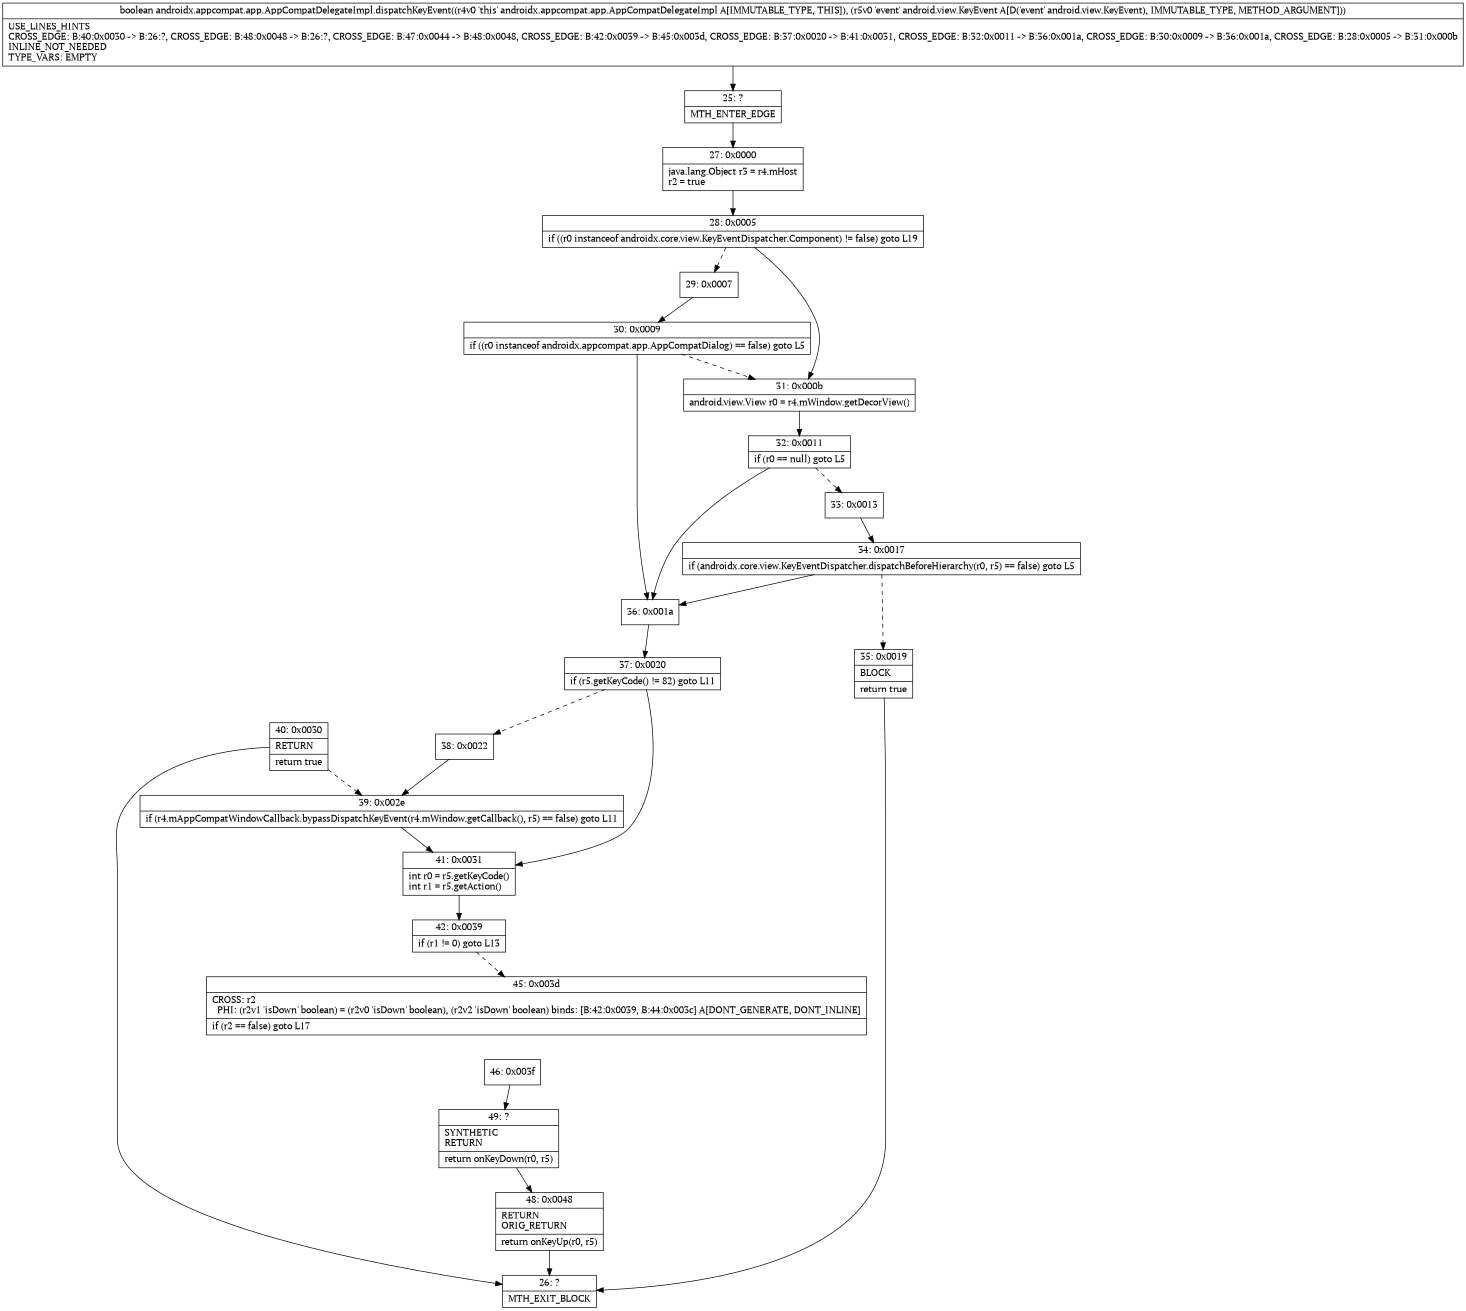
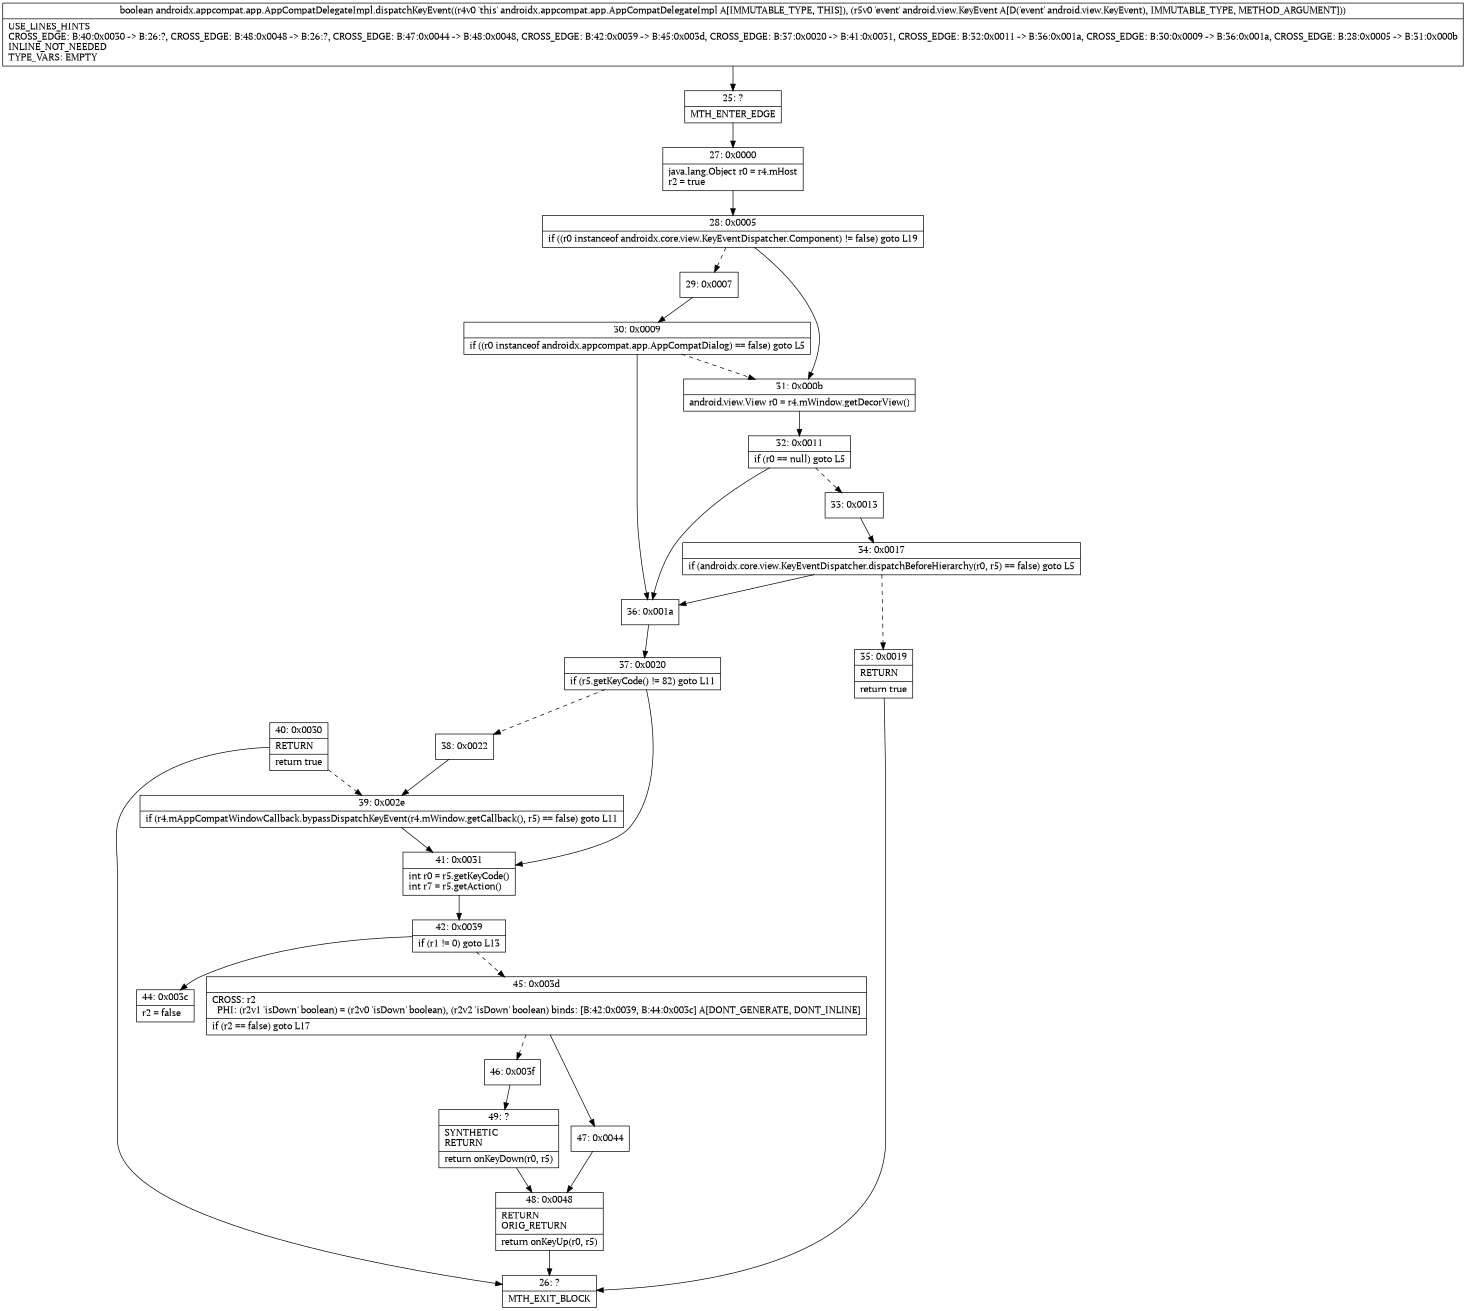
node "27: 0x0000": text "java.lang.Object r3 = r4.mHost" -> "java.lang.Object r0 = r4.mHost"
node "35: 0x0019": text "BLOCK" -> "RETURN"
node "41: 0x0031": text "int r1 = r5.getAction()" -> "int r7 = r5.getAction()"
node "44: 0x003c": added
edge "45: 0x003d" -> "46: 0x003f": added
node "47: 0x0044": added
